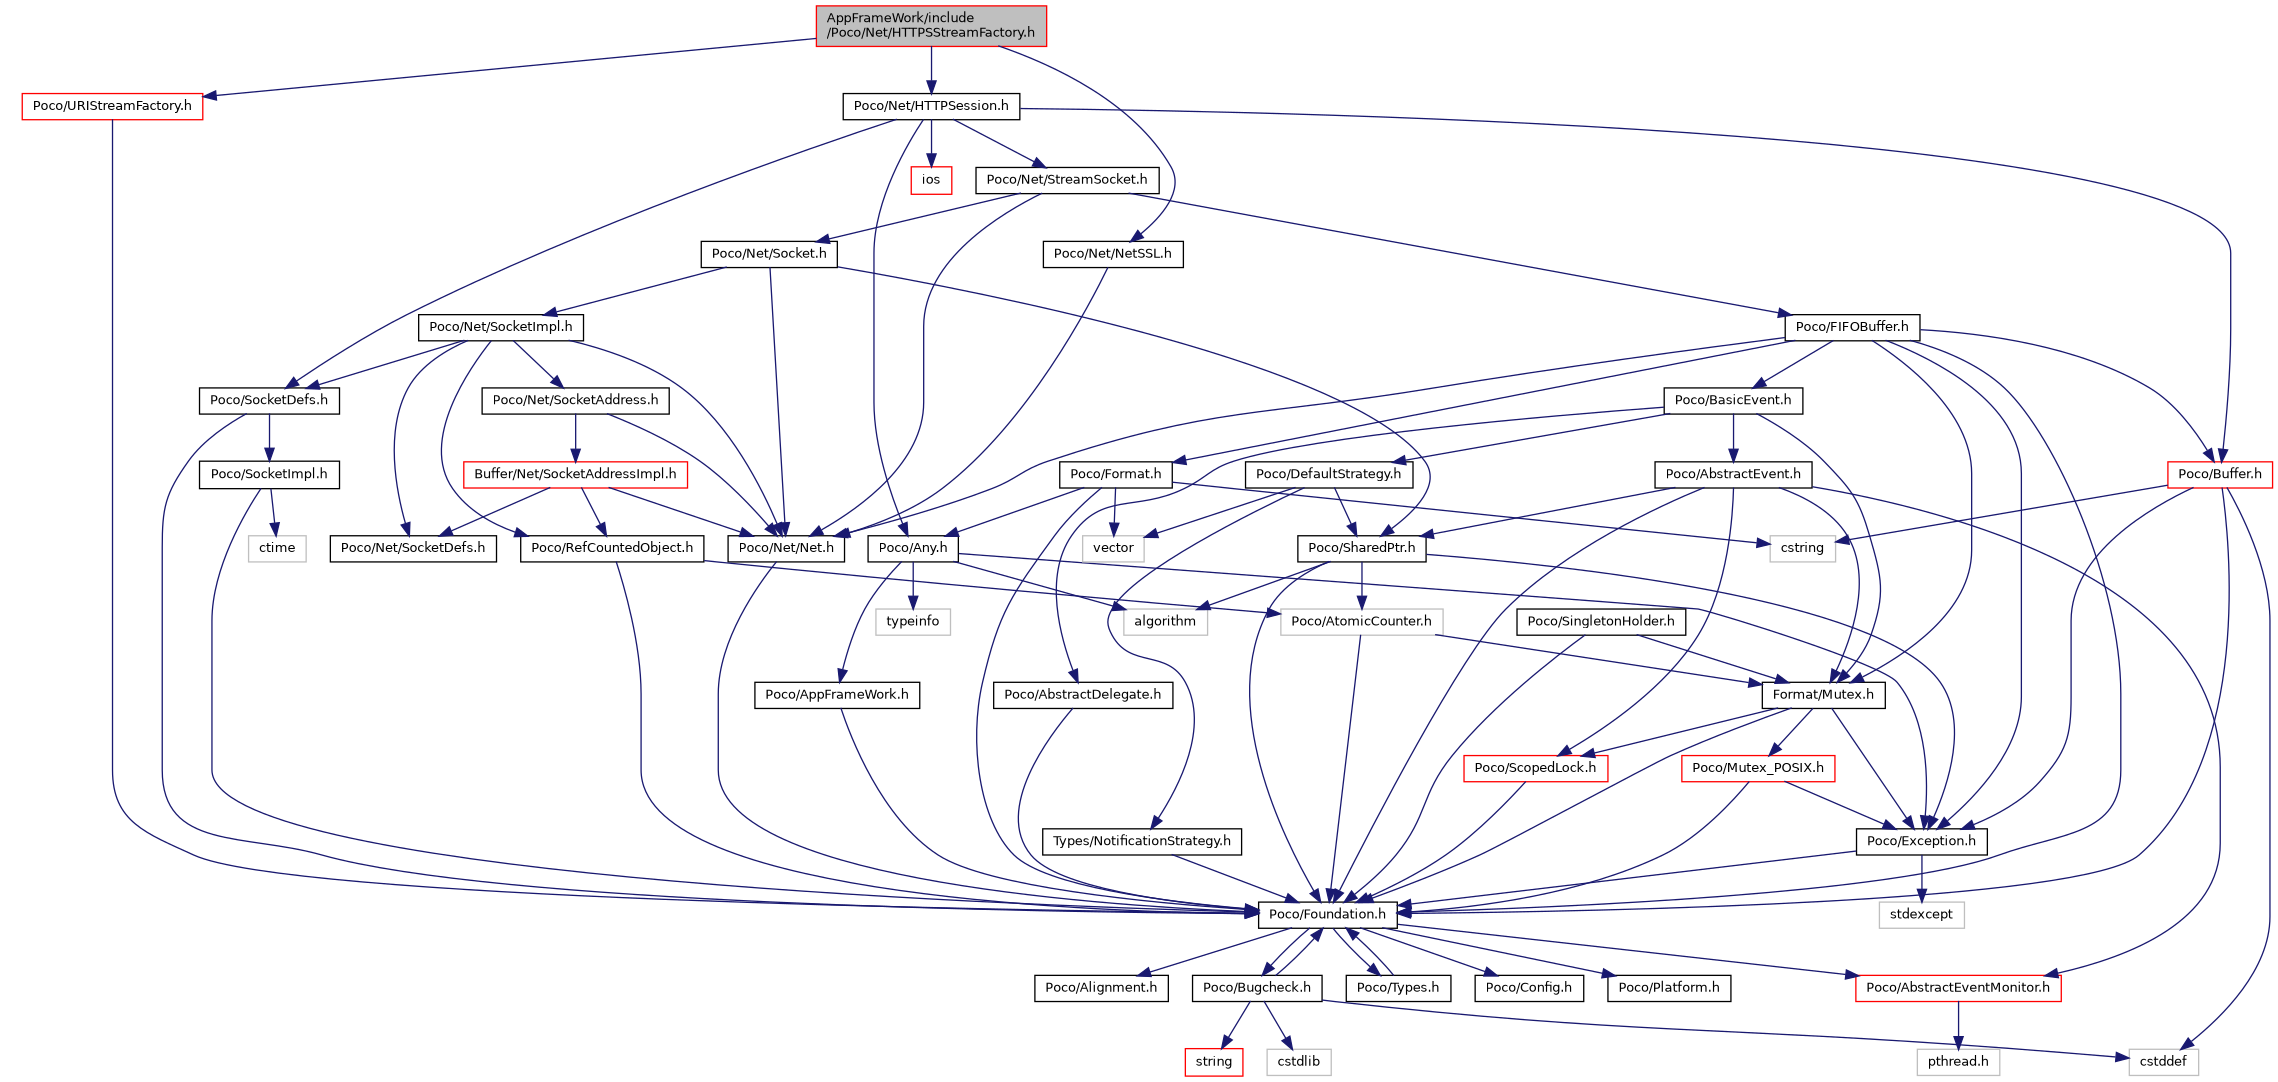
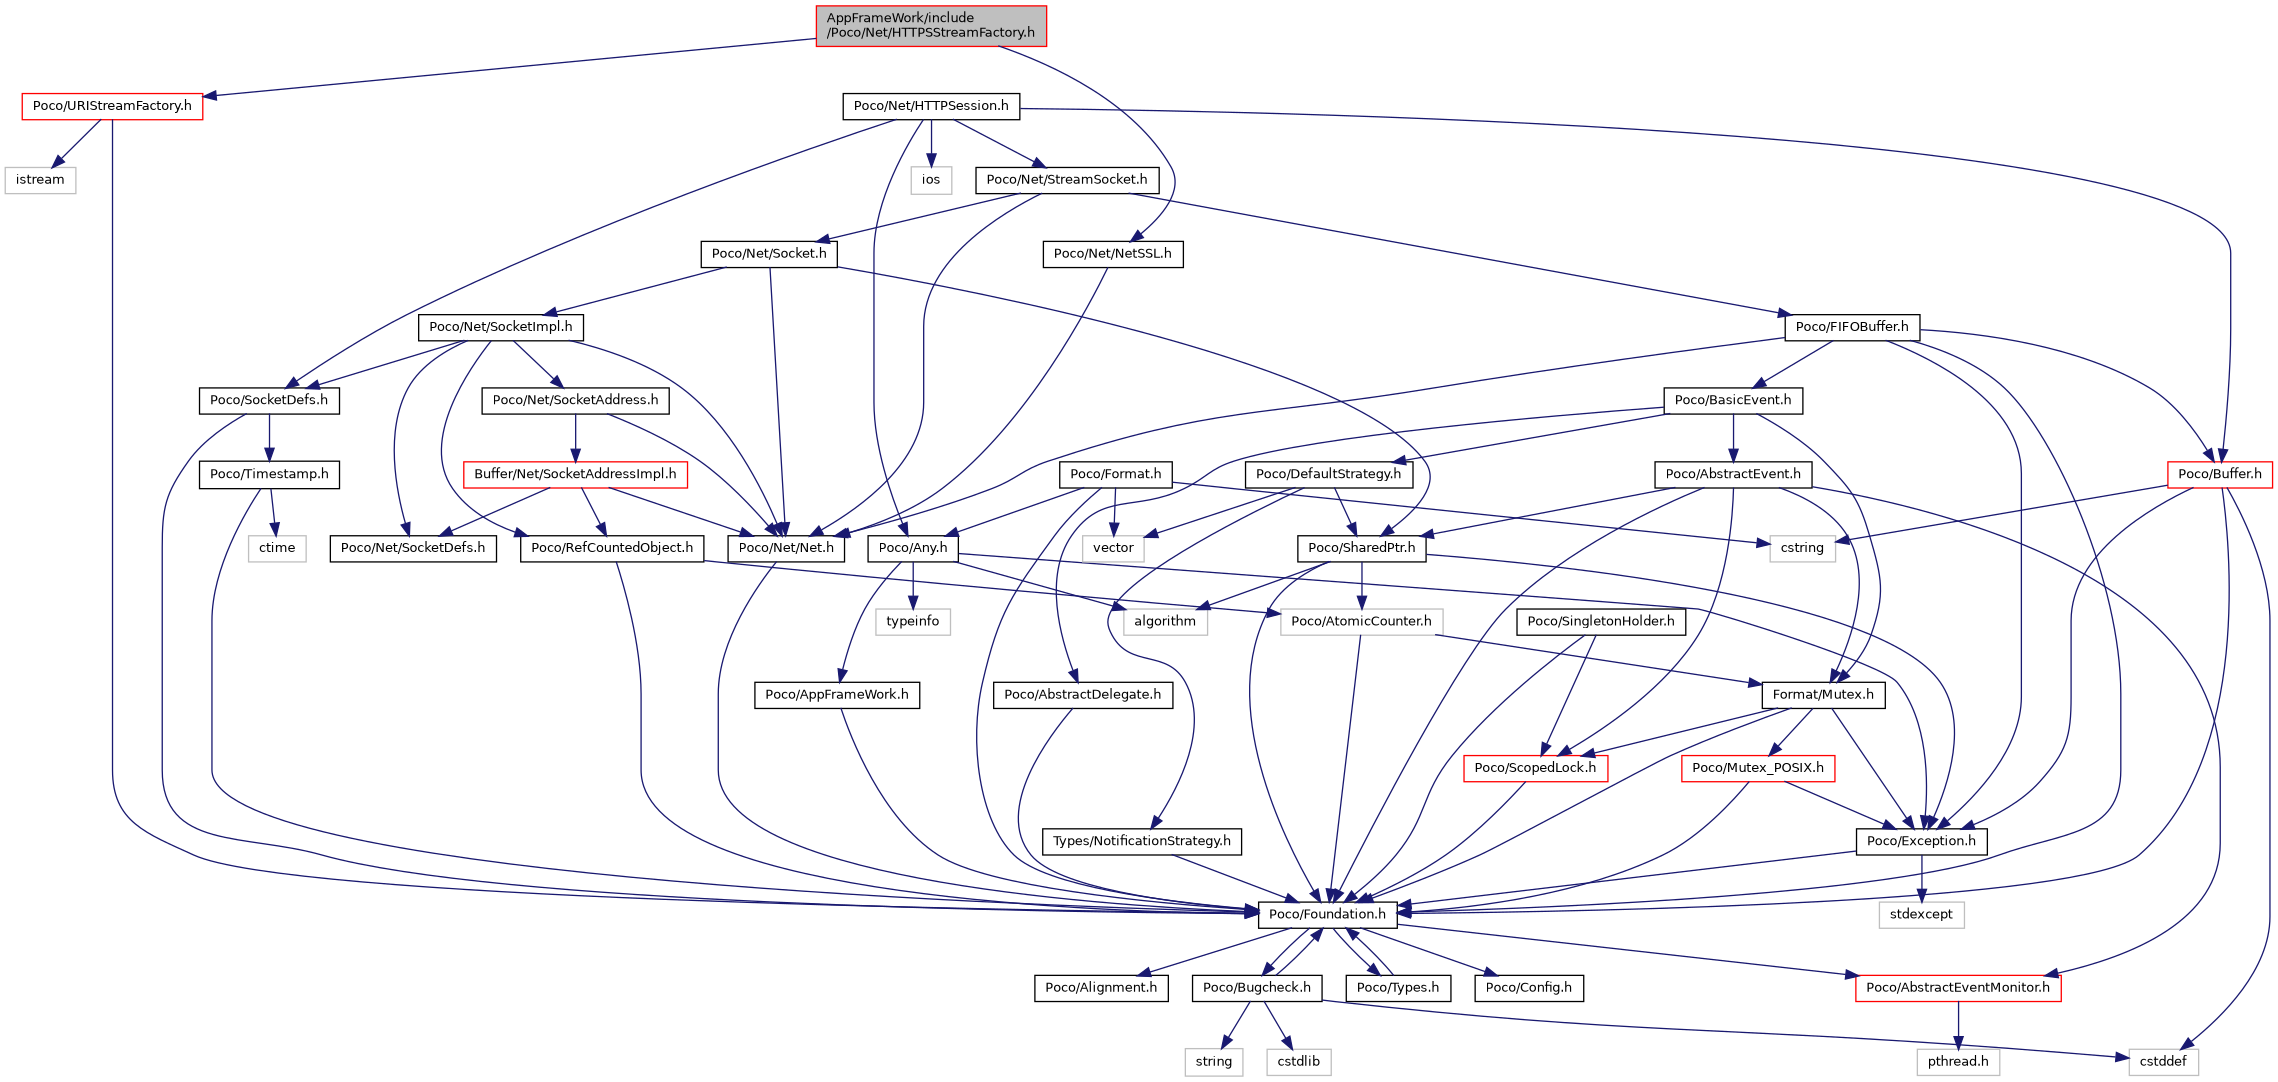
edge "AppFrameWork/include /Poco/Net/HTTPSStreamFactory.h" -> "Poco/Net/HTTPSession.h": removed
node "istream": added
node "ios": color red -> grey75
edge "Poco/FIFOBuffer.h" -> "Poco/Format.h": removed
node "Poco/SocketImpl.h": label "Poco/SocketImpl.h" -> "Poco/Timestamp.h"
edge "Poco/FIFOBuffer.h" -> "Format/Mutex.h": removed
edge "Poco/SingletonHolder.h" -> "Format/Mutex.h": now "Poco/SingletonHolder.h" -> "Poco/ScopedLock.h"
node "Poco/Platform.h": removed
node "string": color red -> grey75
